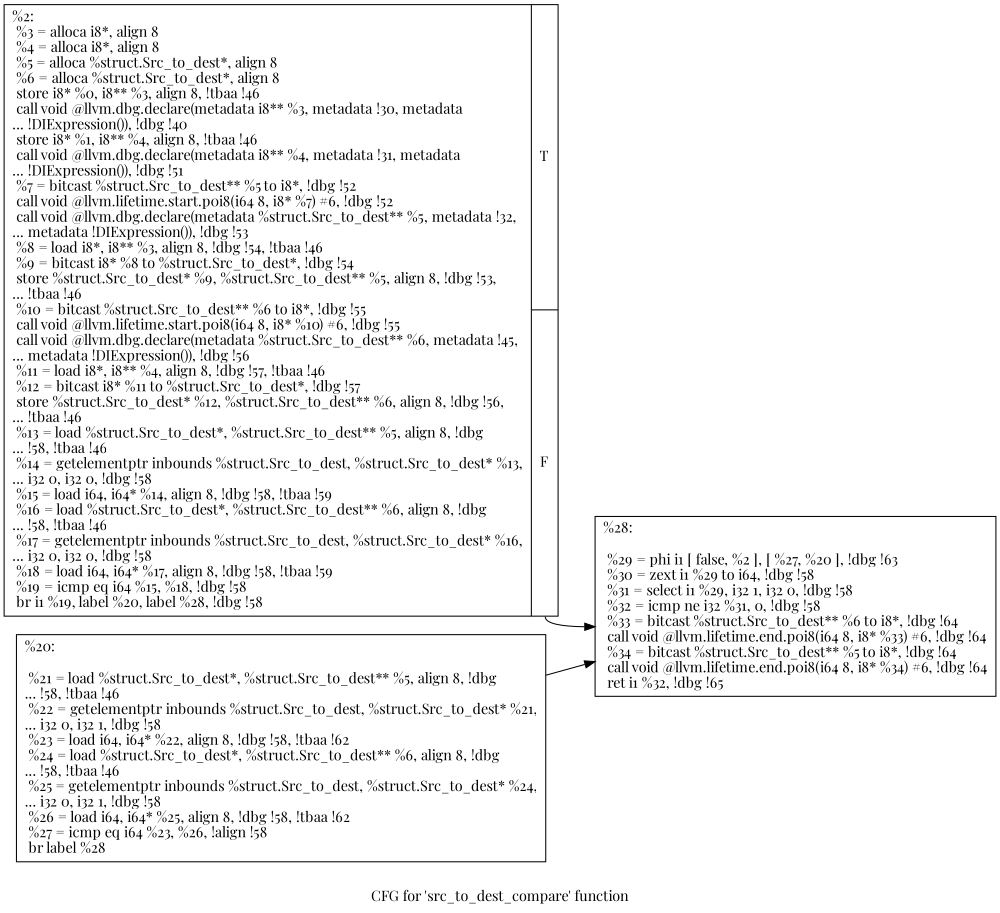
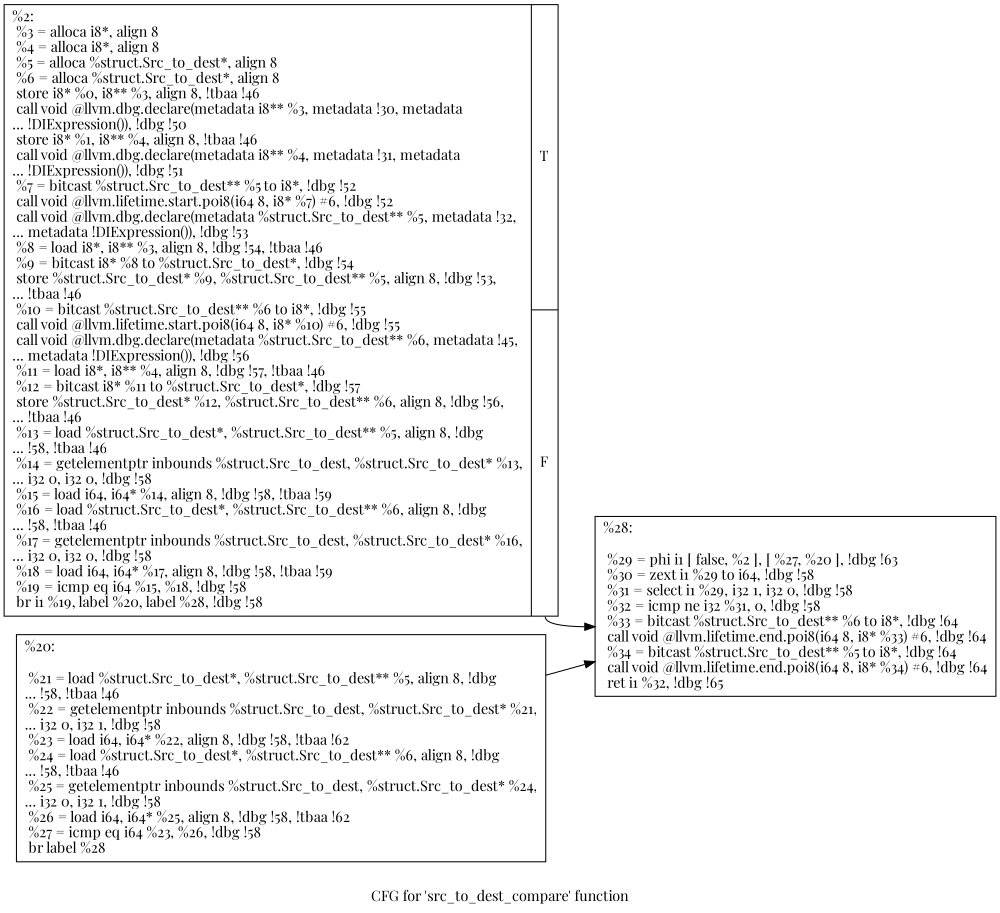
node "%2:": text "... !DIExpression()), !dbg !40" -> "... !DIExpression()), !dbg !50"
node "%20:": text "%27 = icmp eq i64 %23, %26, !align !58" -> "%27 = icmp eq i64 %23, %26, !dbg !58"
